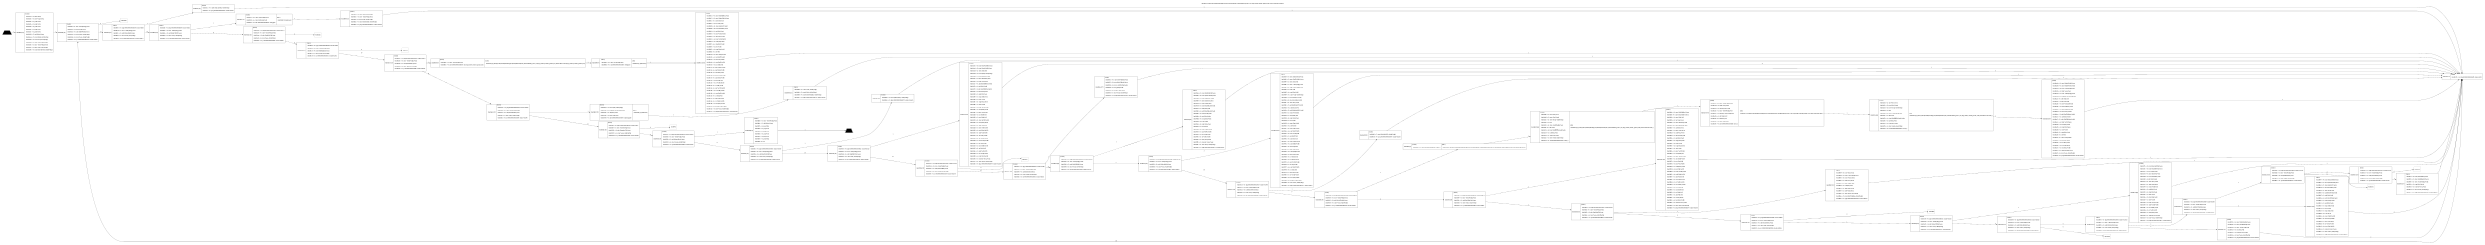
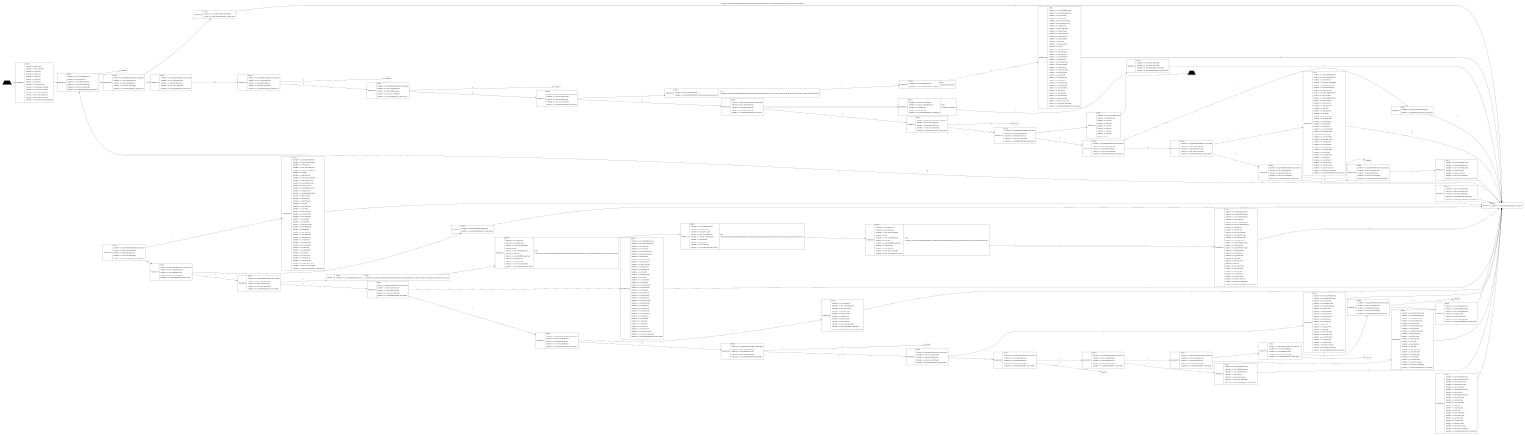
node "0x40182c [13]": removed
node "0x401590 [25]": removed
